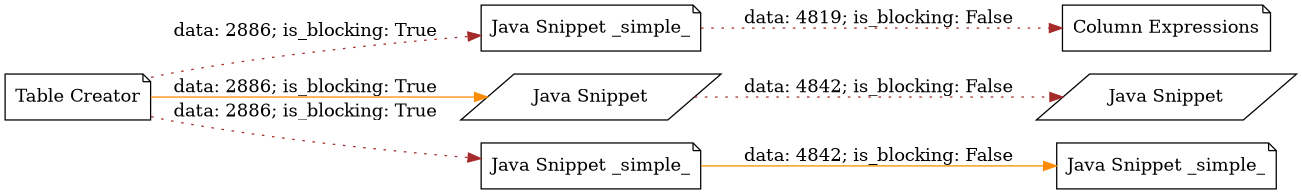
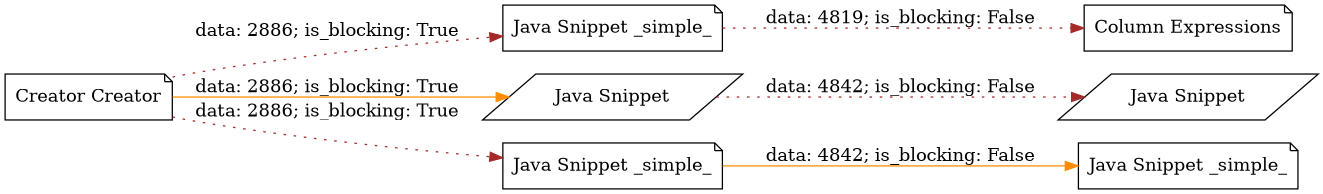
node "Table Creator": label "Table Creator" -> "Creator Creator"
